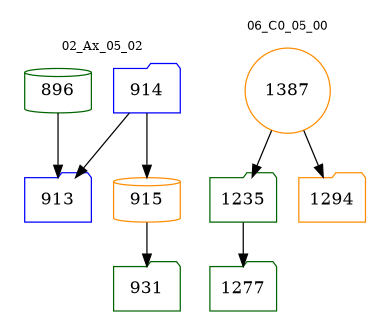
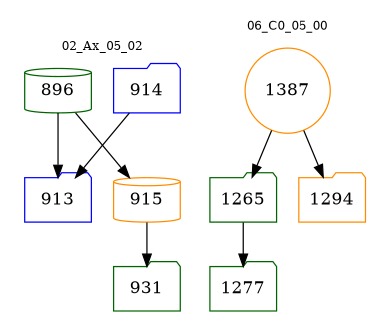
edge "914" -> "915": now "896" -> "915"
node "1235": label "1235" -> "1265"
